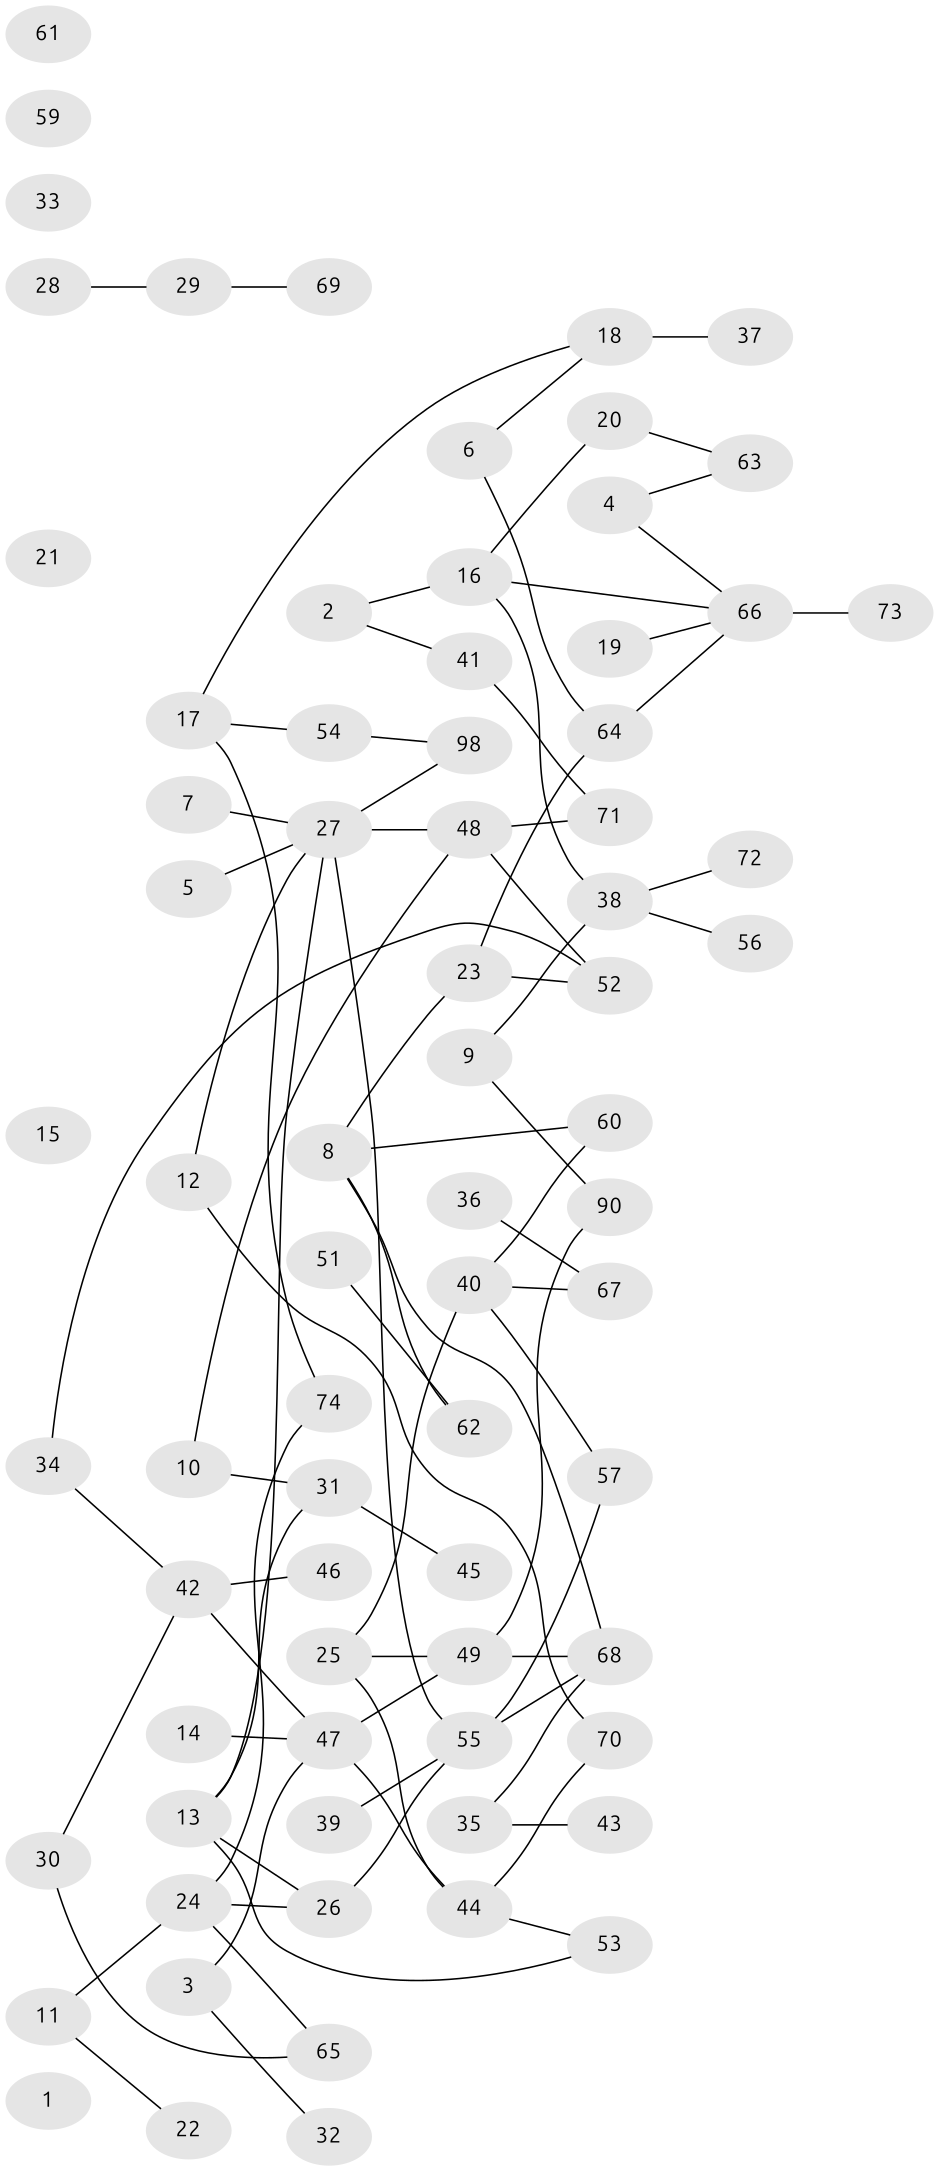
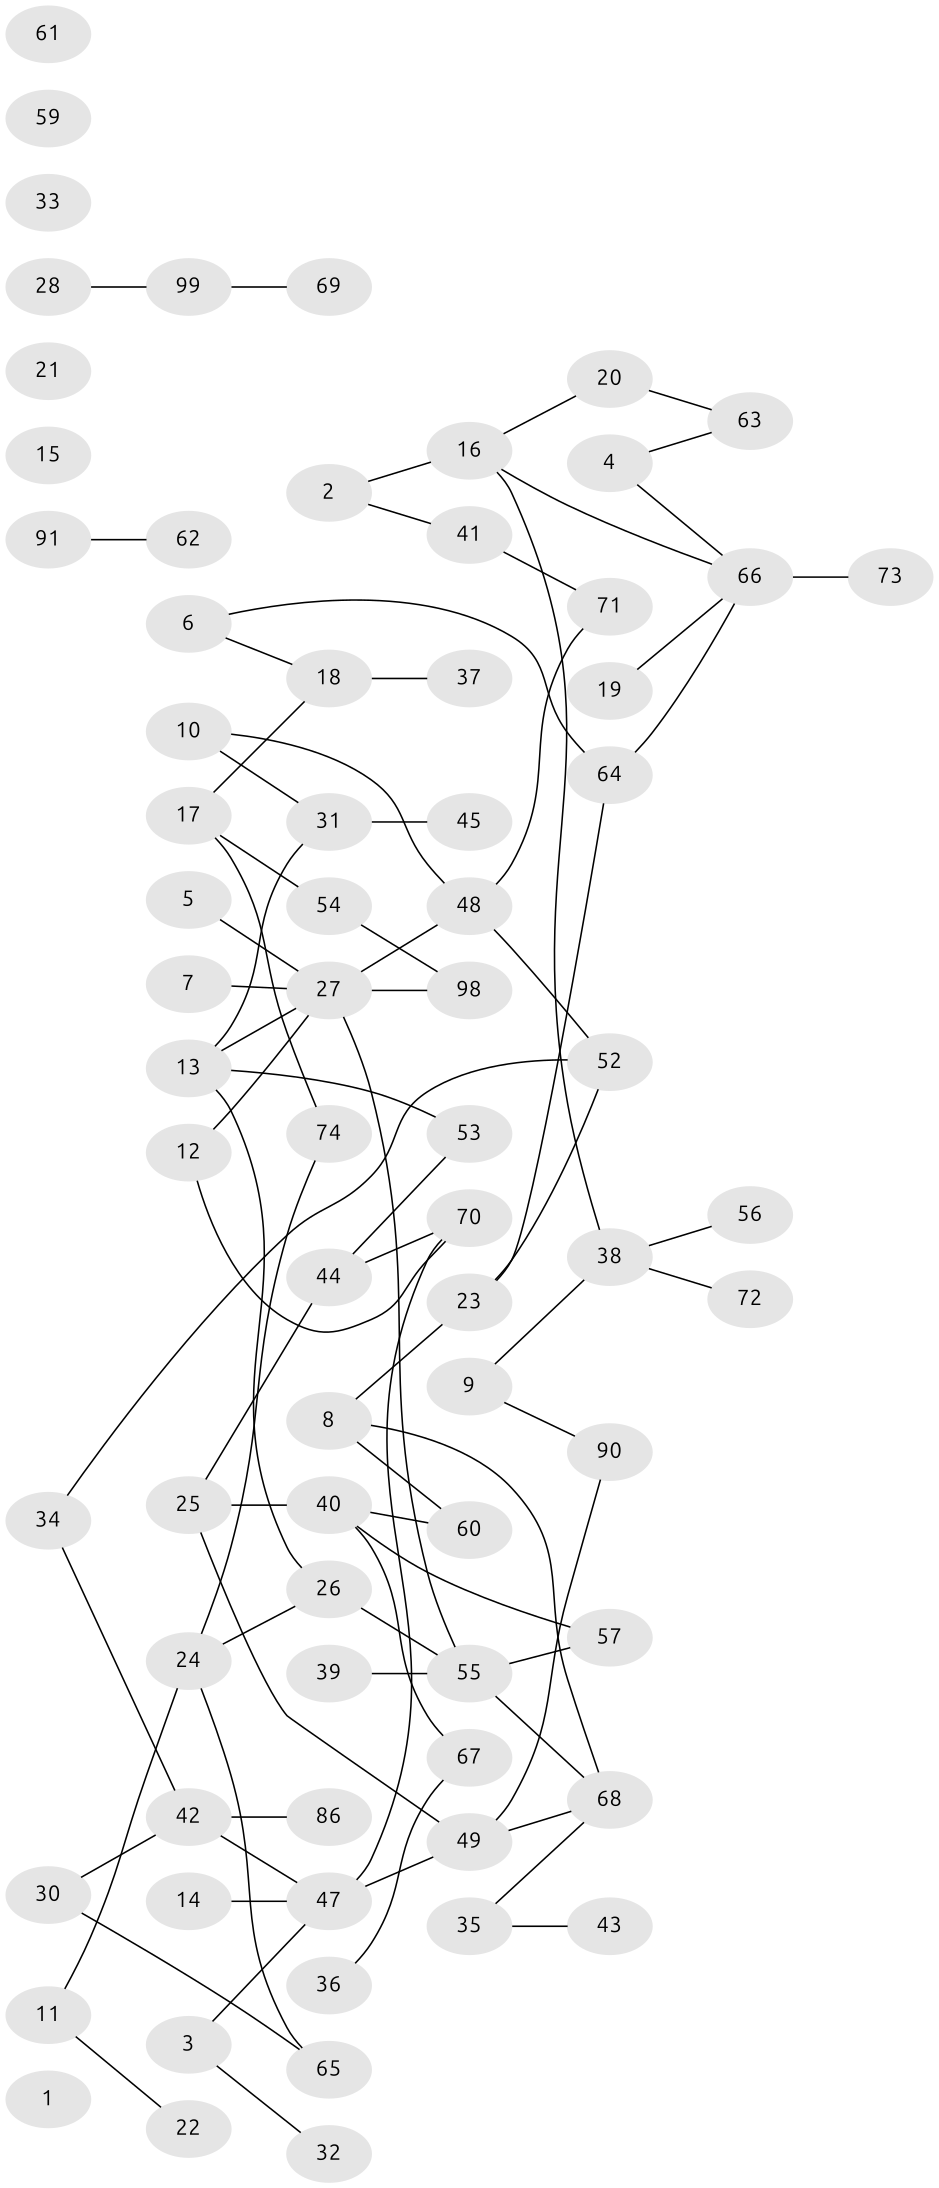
node "29": label "29" -> "99"
node "51": label "51" -> "91"
edge "8" -- "62": removed
node "46": label "46" -> "86"
edge "47" -- "44": now "47" -- "70"
